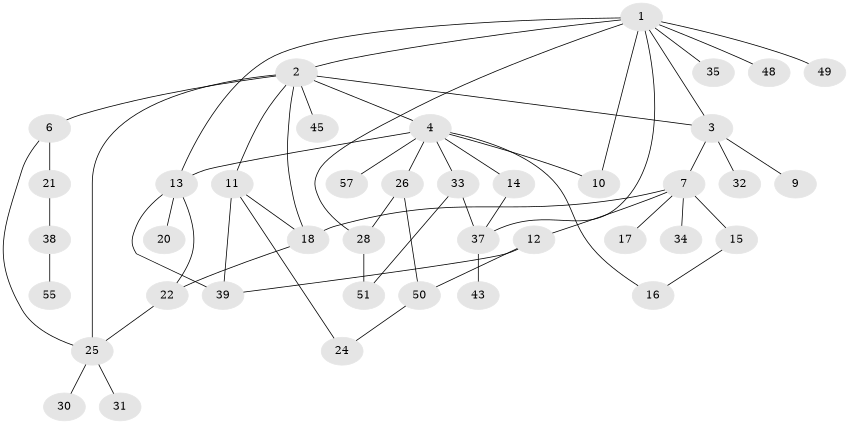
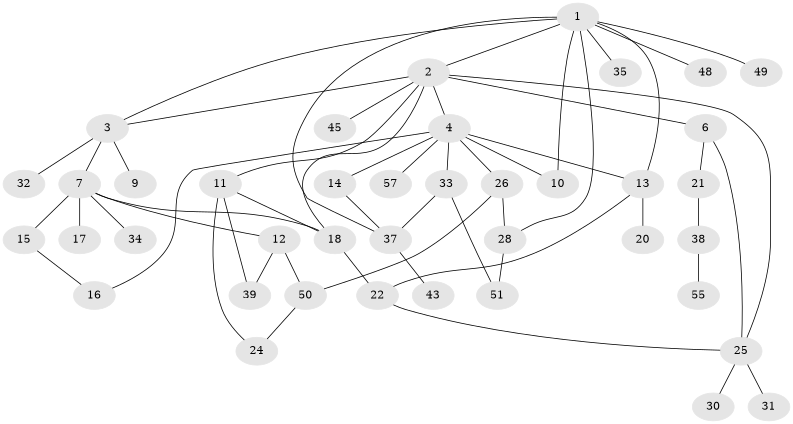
edge "13" -- "39": removed
